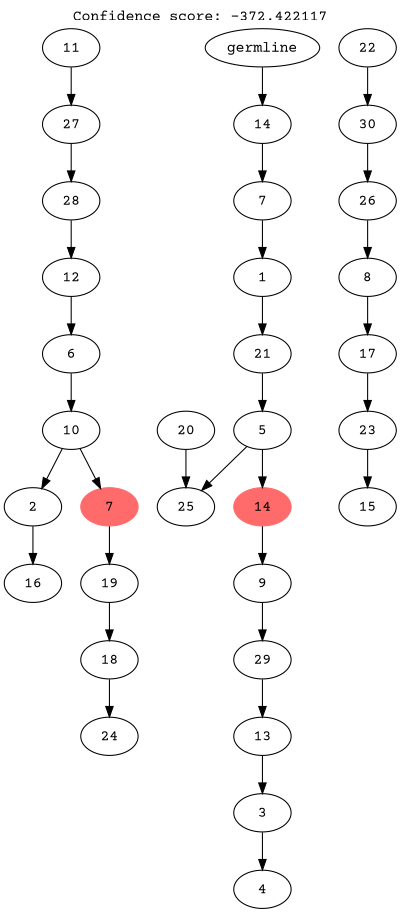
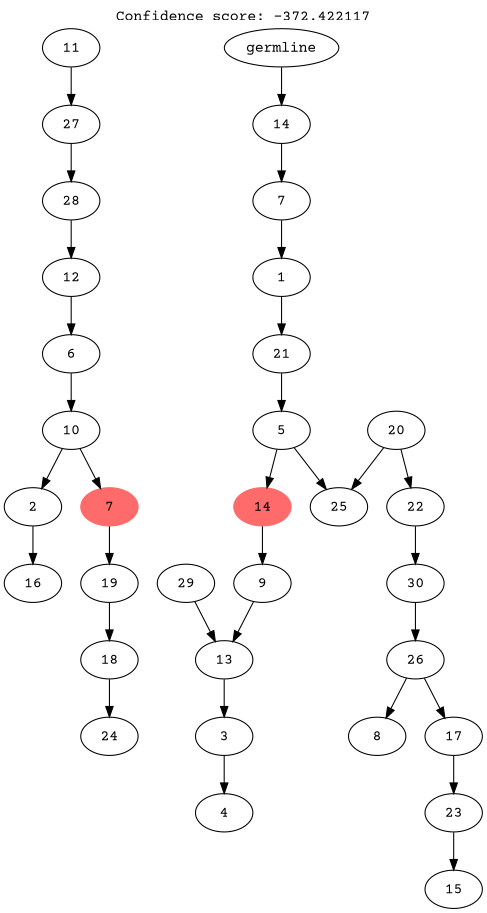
edge "8" -> "17": now "26" -> "17"
edge "20" -> "22": added
edge "9" -> "29": now "9" -> "13"
